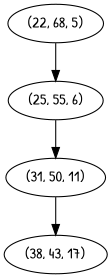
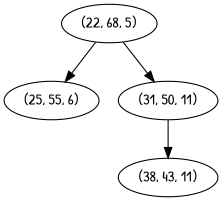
edge "(25, 55, 6)" -> "(31, 50, 11)": now "(22, 68, 5)" -> "(31, 50, 11)"
node "(38, 43, 17)": label "(38, 43, 17)" -> "(38, 43, 11)"
